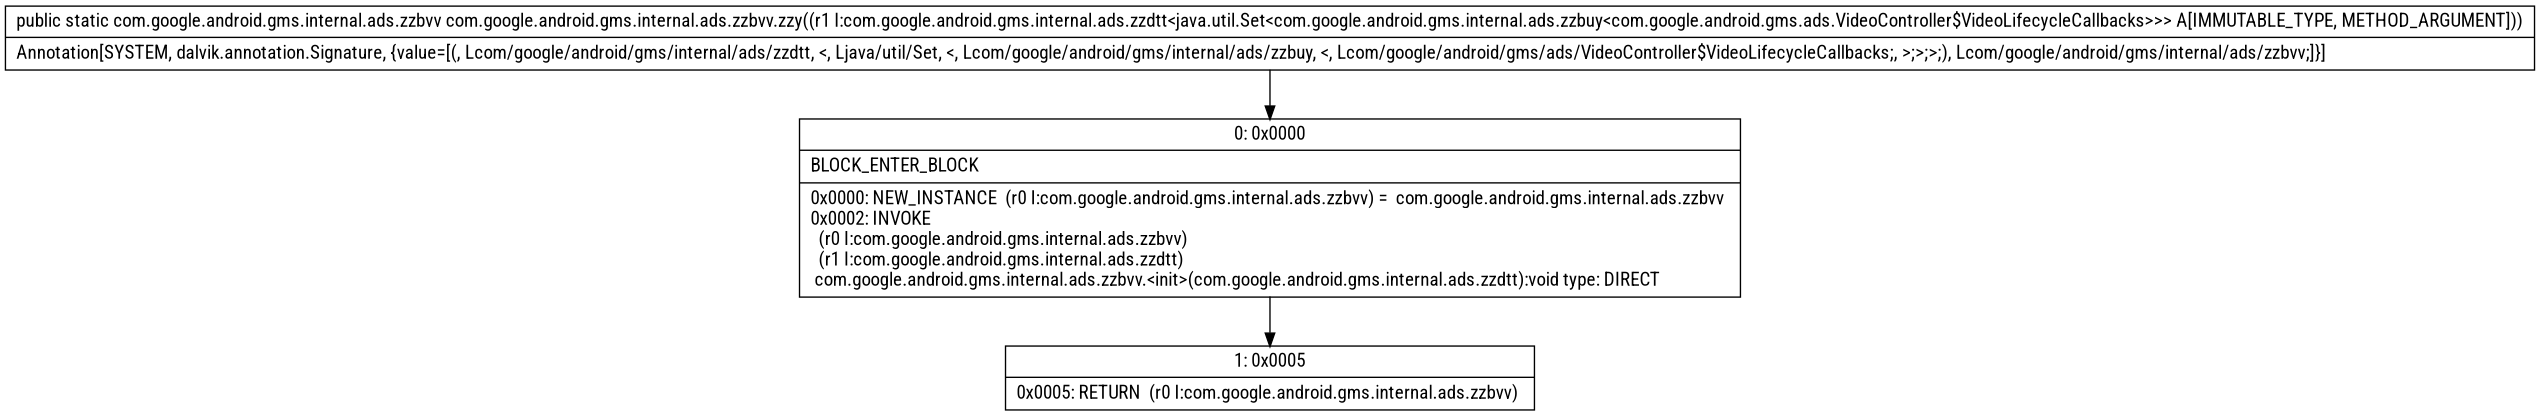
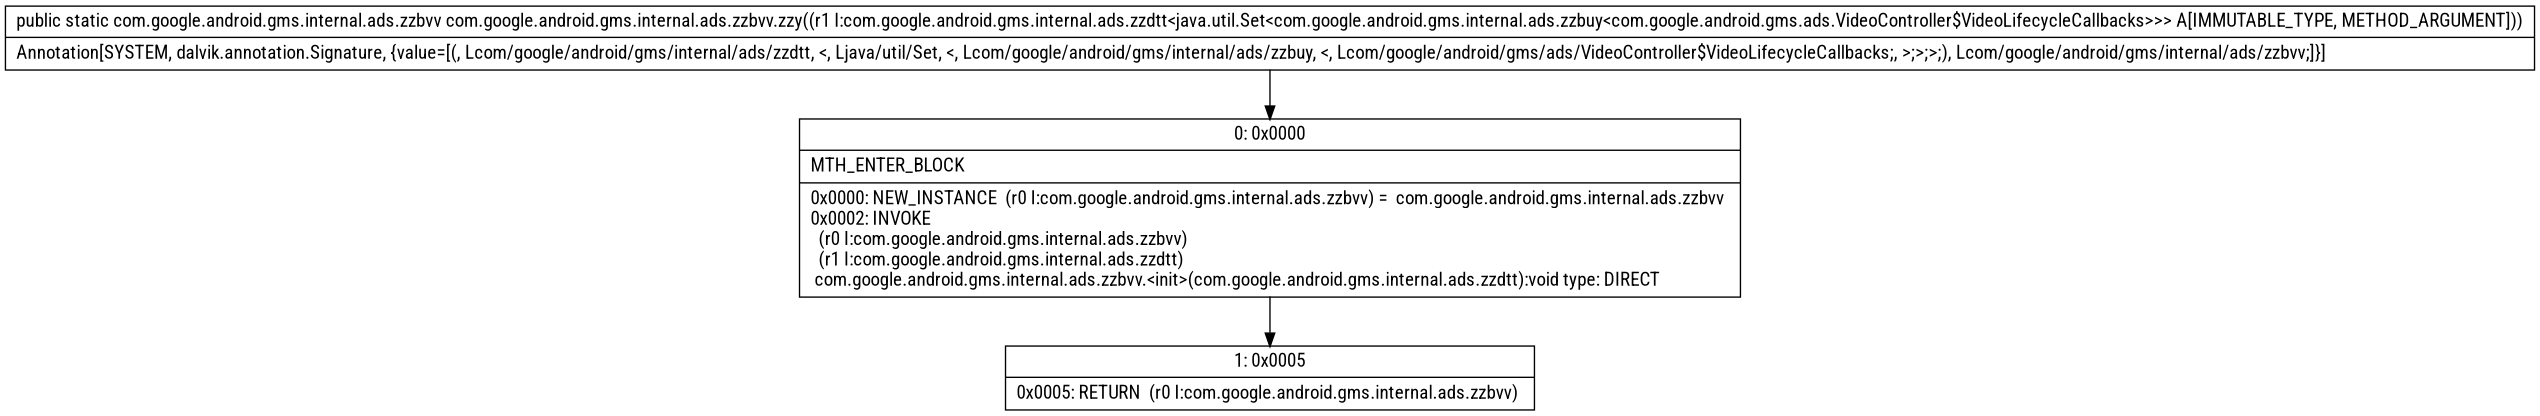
node "0: 0x0000": text "BLOCK_ENTER_BLOCK" -> "MTH_ENTER_BLOCK"
